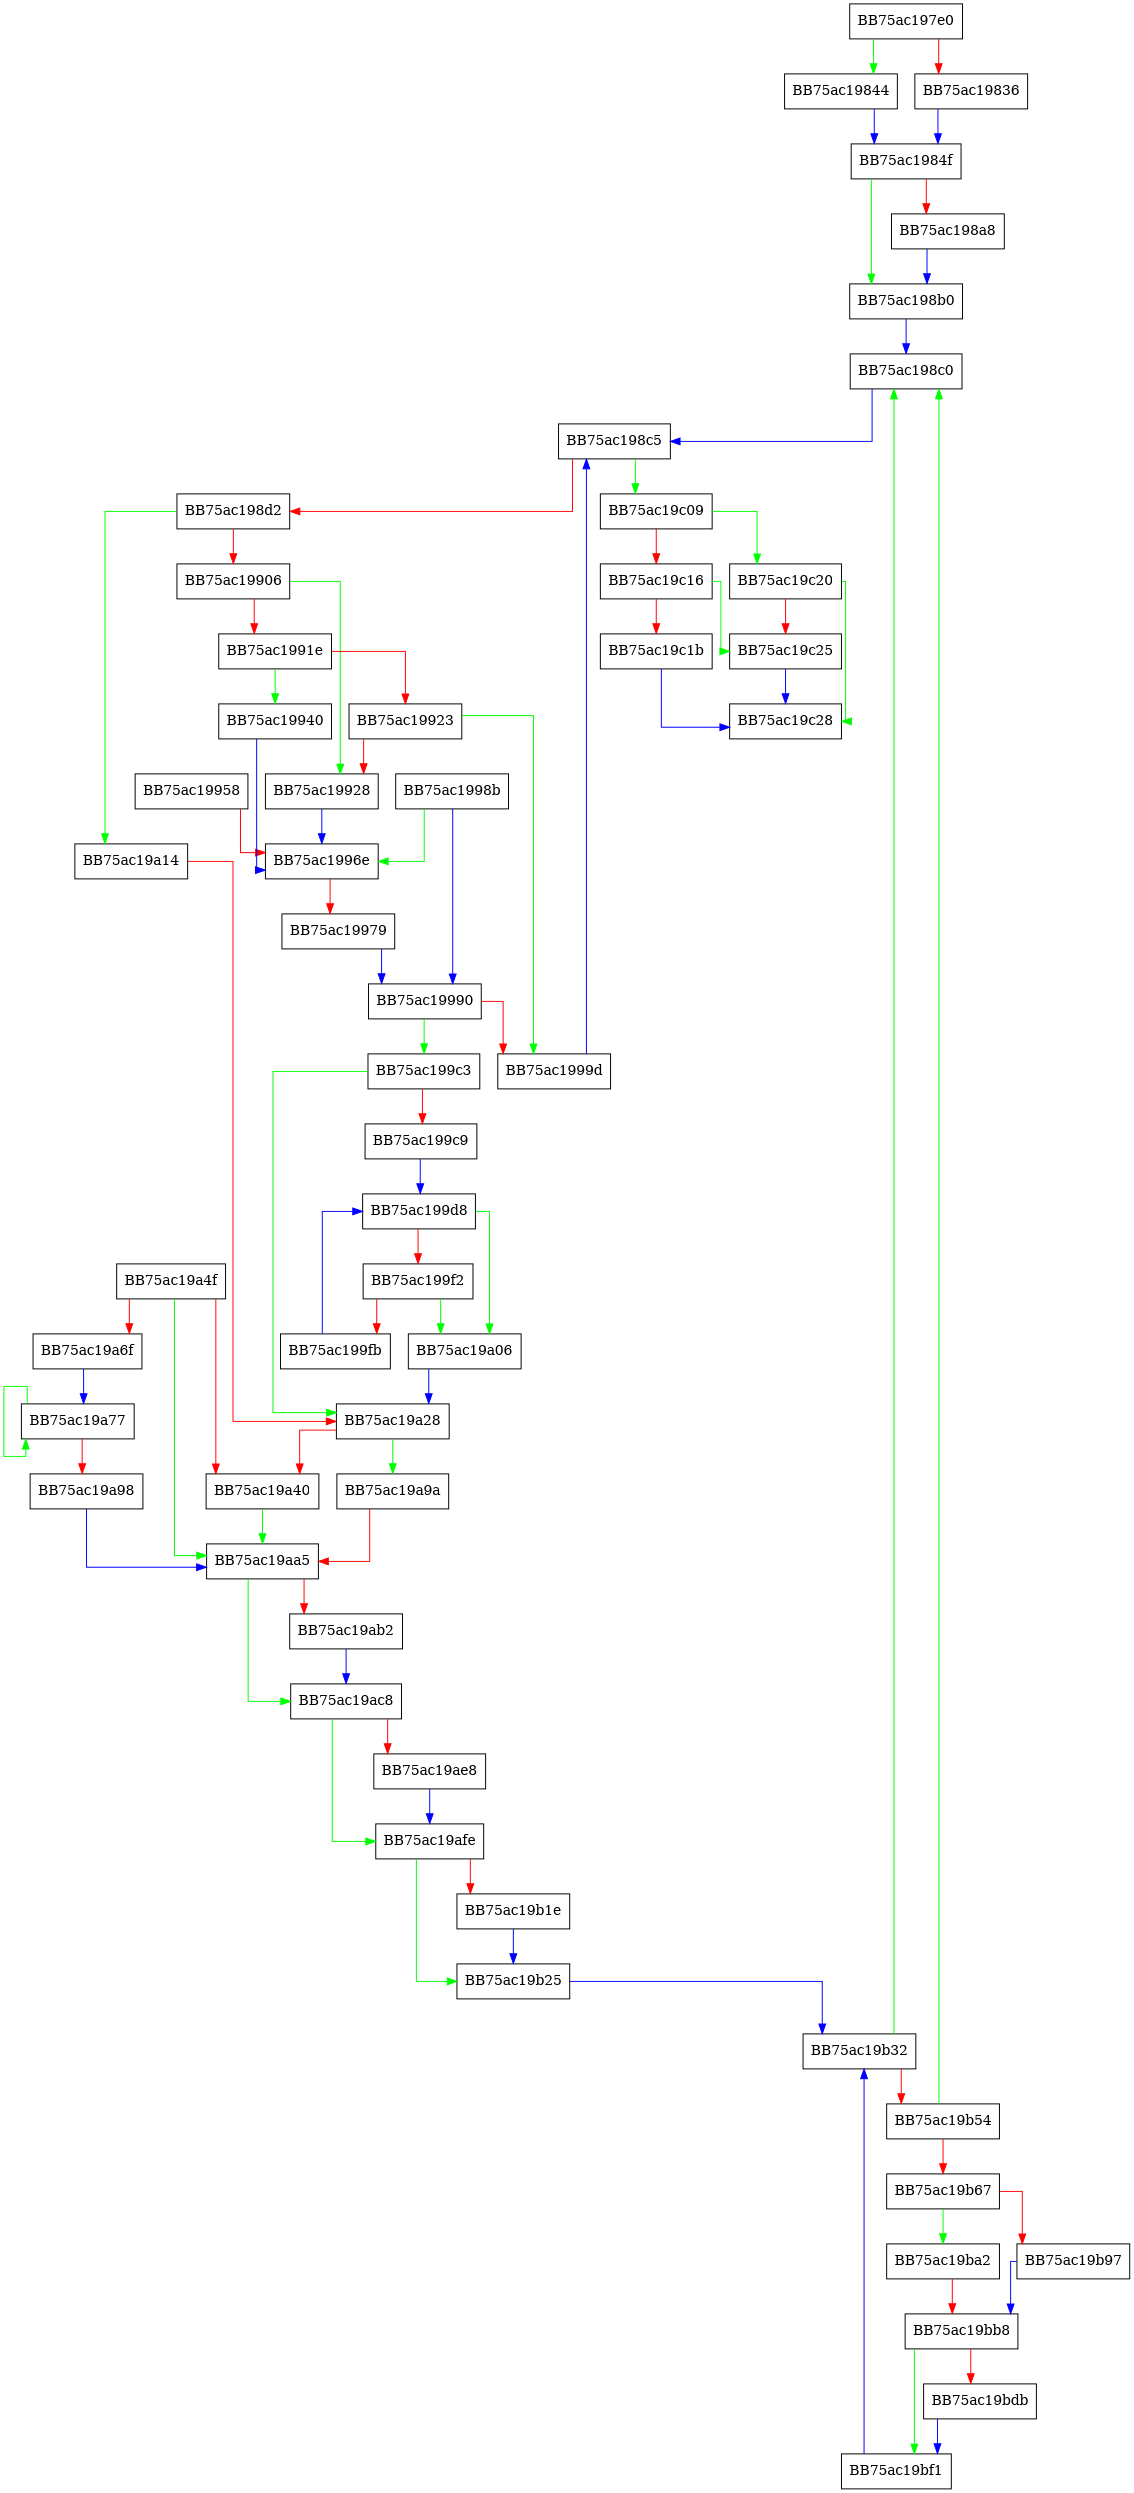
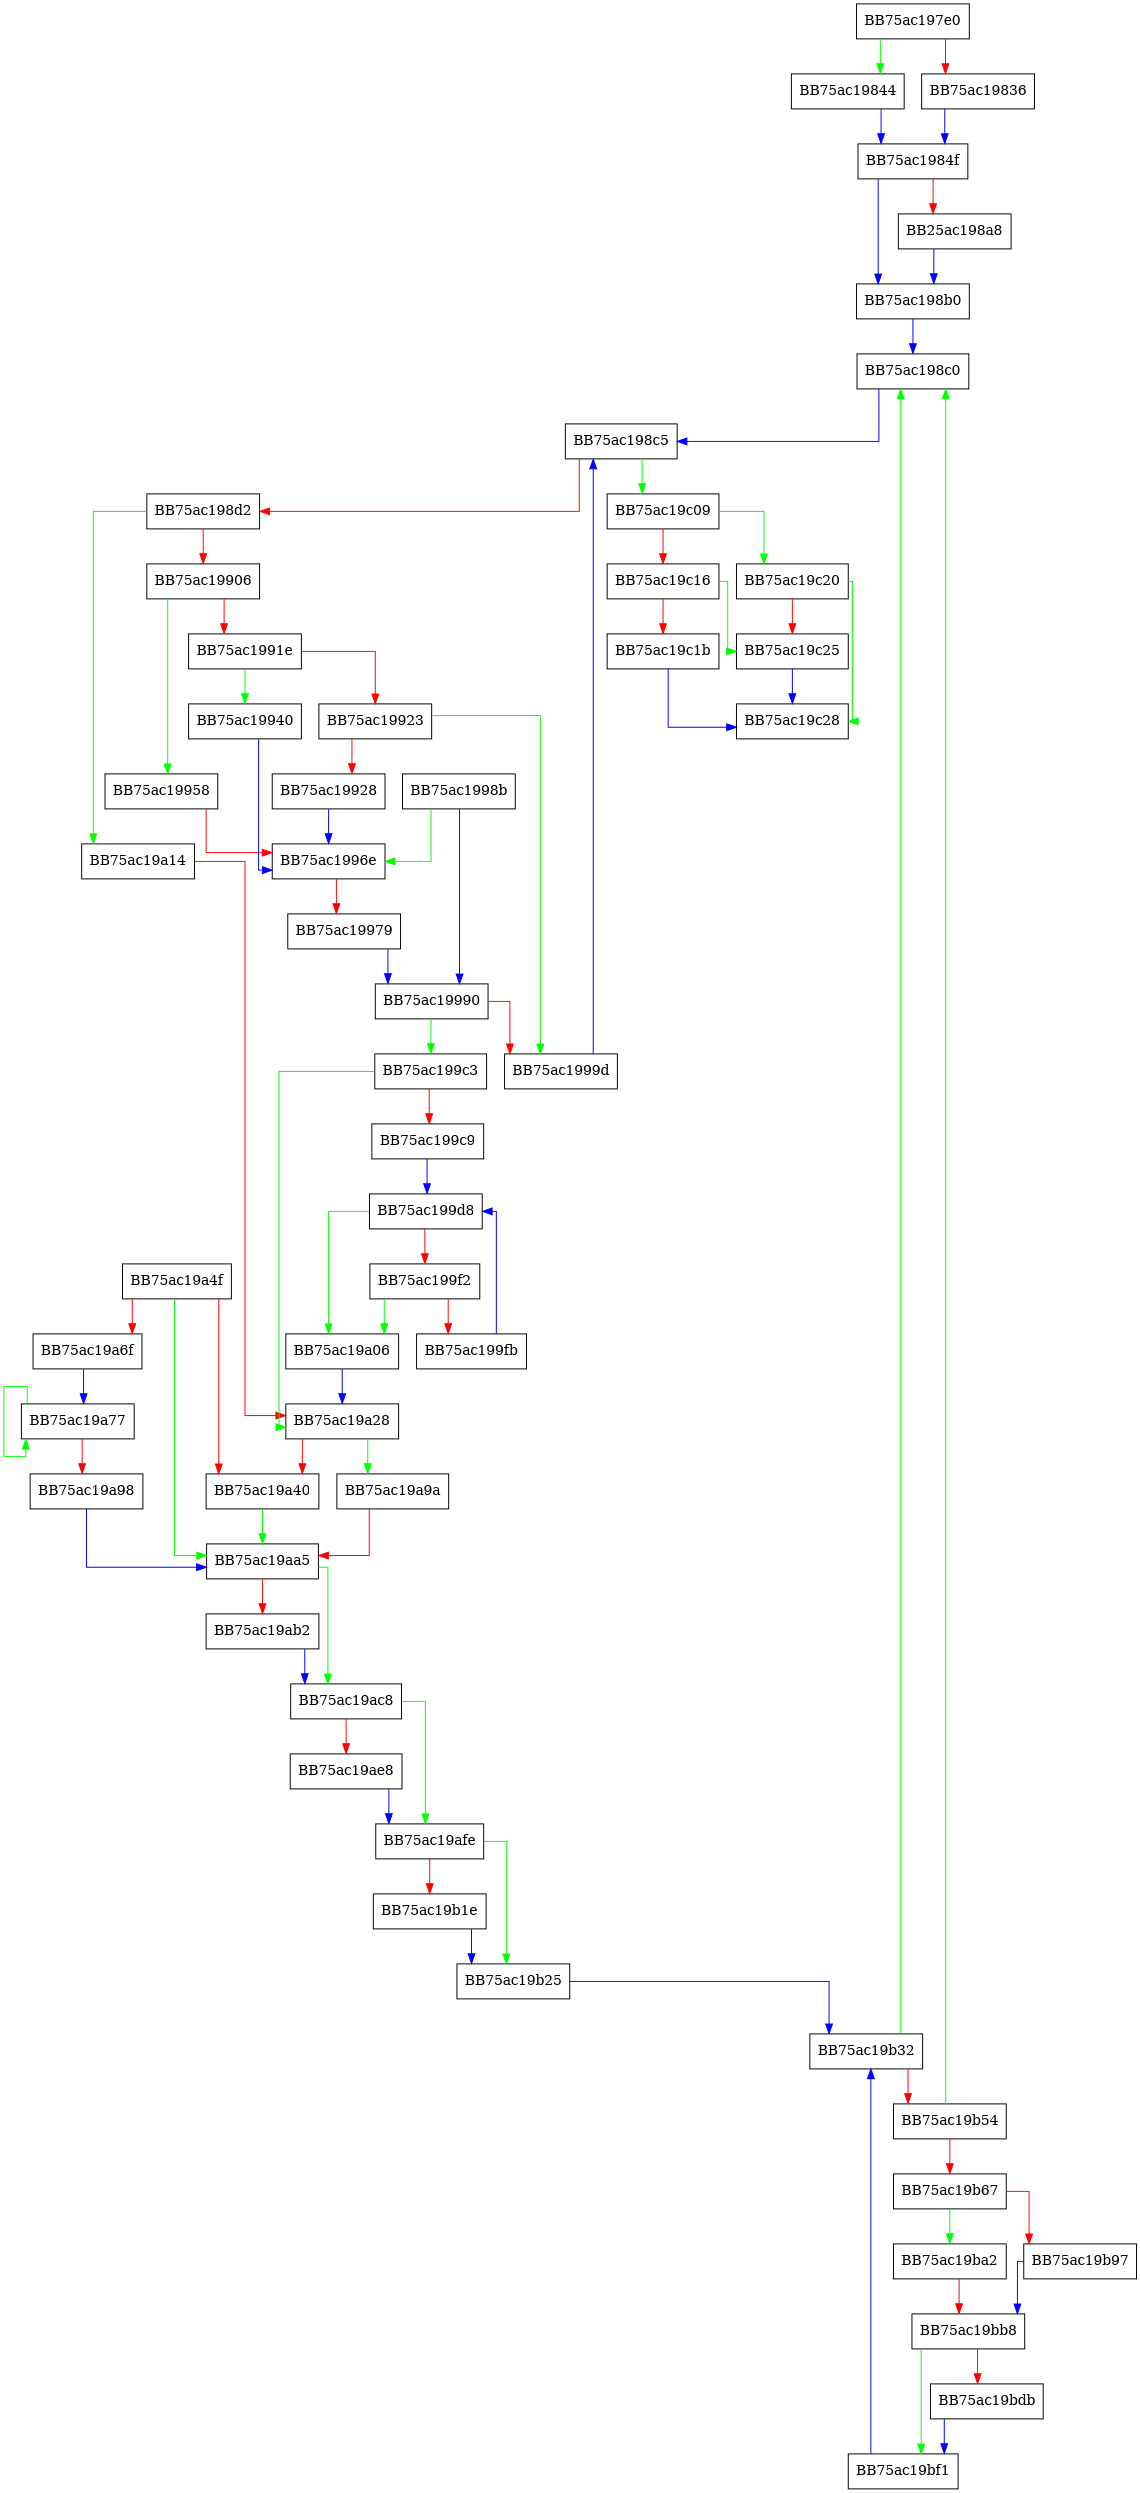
edge "BB75ac1984f" -> "BB75ac198b0": color green -> blue
node "BB75ac198a8": label "BB75ac198a8" -> "BB25ac198a8"
edge "BB75ac19906" -> "BB75ac19928": now "BB75ac19906" -> "BB75ac19958"
